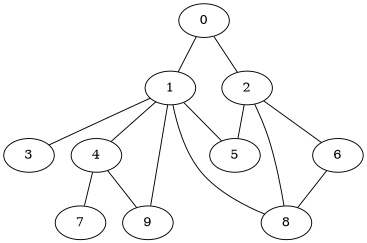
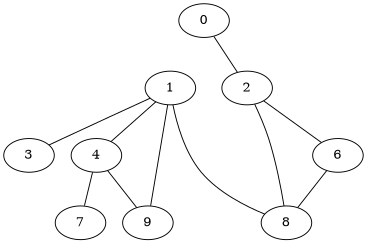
edge "0" -- "1": removed
node "5": removed
